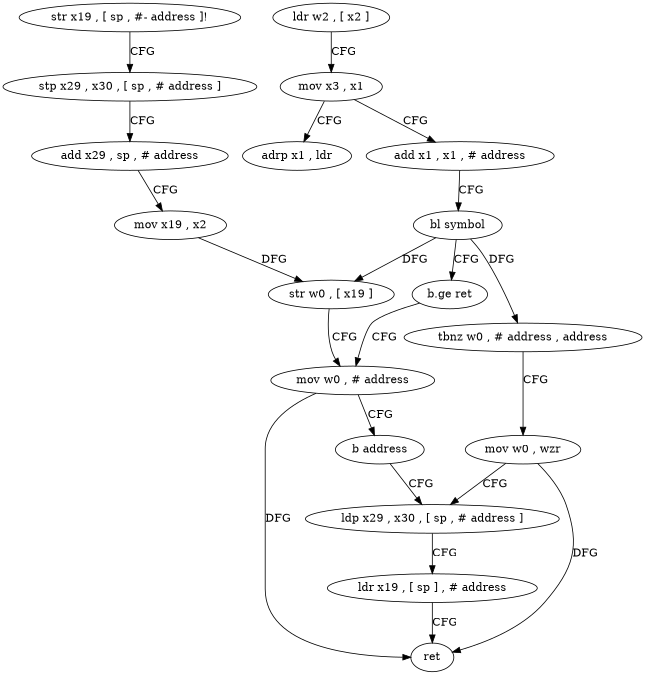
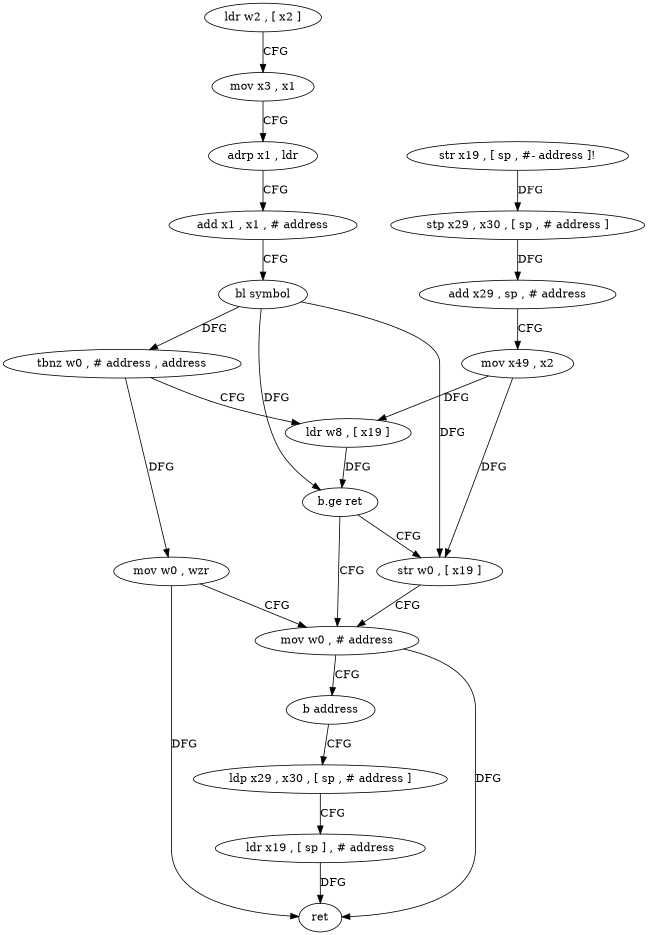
edge "str x19 , [ sp , #- address ]!" -> "stp x29 , x30 , [ sp , # address ]": label "CFG" -> "DFG"
edge "mov x3 , x1" -> "add x1 , x1 , # address": now "adrp x1 , ldr" -> "add x1 , x1 , # address"
edge "stp x29 , x30 , [ sp , # address ]" -> "add x29 , sp , # address": label "CFG" -> "DFG"
node "mov x19 , x2": label "mov x19 , x2" -> "mov x49 , x2"
edge "bl symbol" -> "b.ge ret": label "CFG" -> "DFG"
edge "tbnz w0 , # address , address" -> "mov w0 , wzr": label "CFG" -> "DFG"
node "ldr w8 , [ x19 ]": added
edge "mov w0 , wzr" -> "ldp x29 , x30 , [ sp , # address ]": now "mov w0 , wzr" -> "mov w0 , # address"
edge "b.ge ret" -> "str w0 , [ x19 ]": added, label "CFG"
edge "ldr x19 , [ sp ] , # address" -> "ret": label "CFG" -> "DFG"
